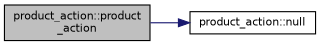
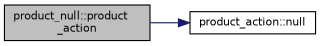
node "product_action::product _action": label "product_action::product _action" -> "product_null::product _action"
